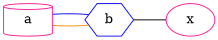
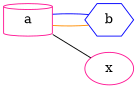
edge "b" -- "x": now "a" -- "x"
